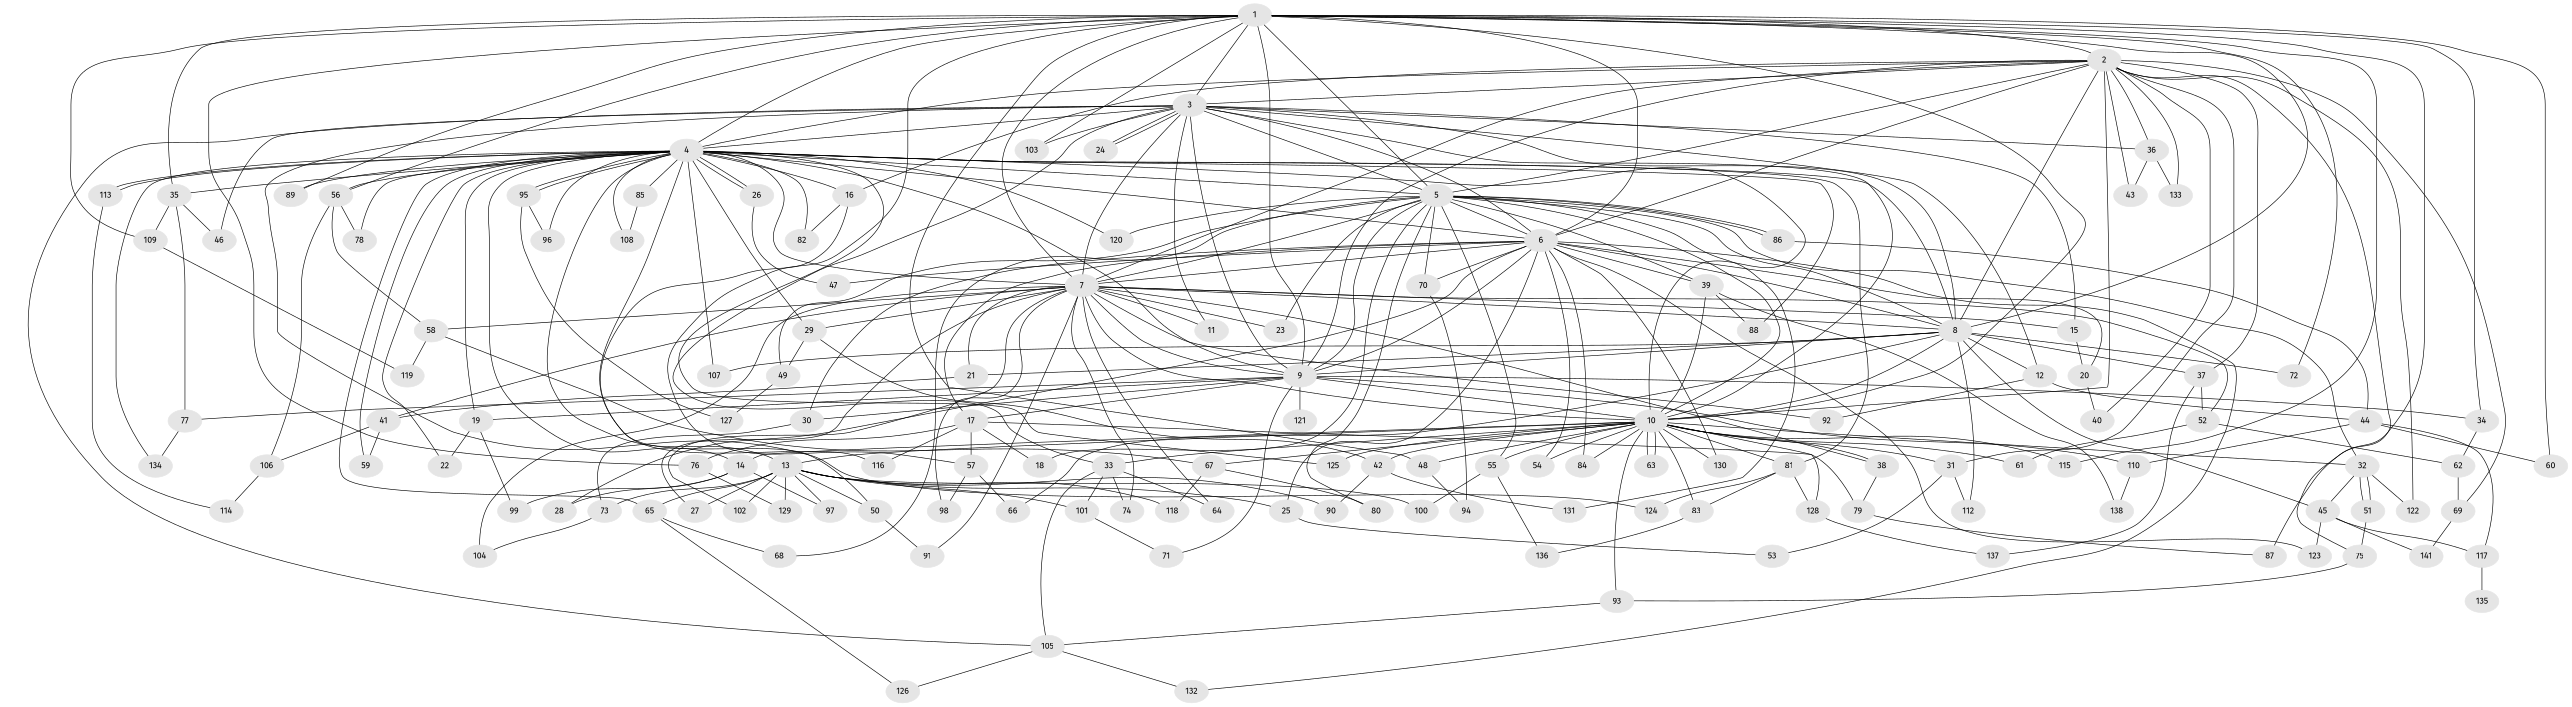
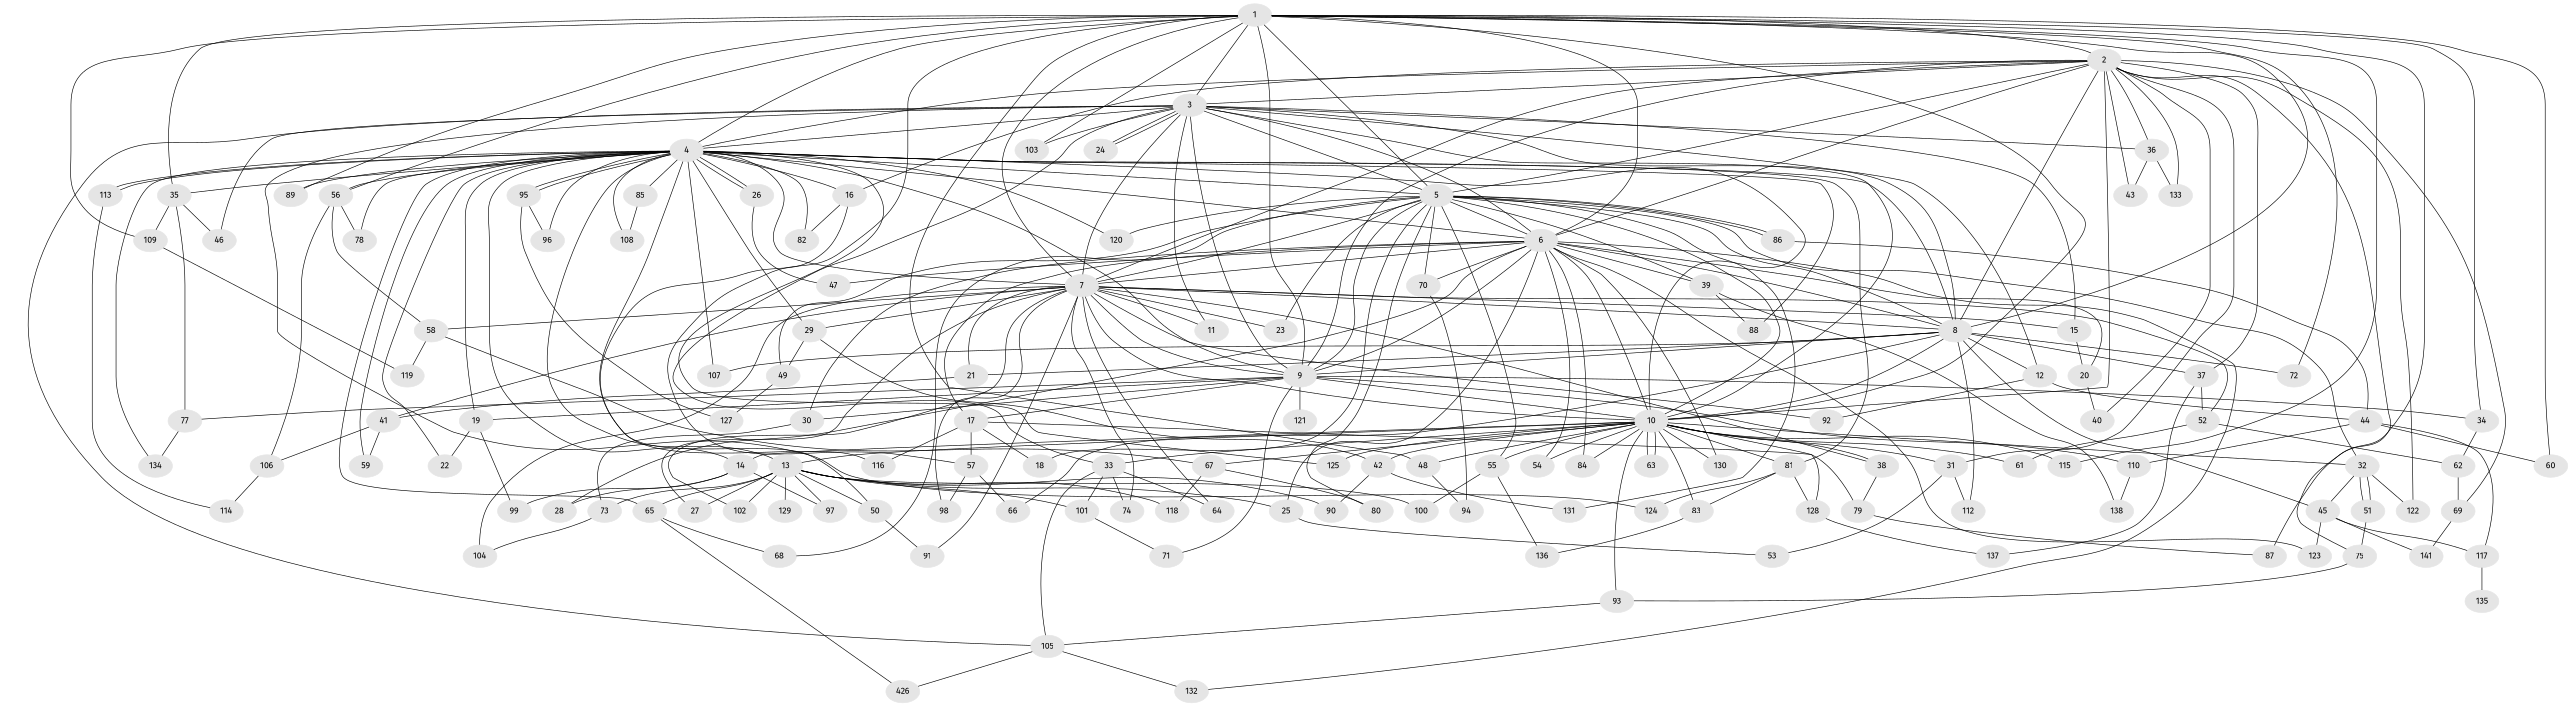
edge "39" -- "10": now "6" -- "10"
node "76": removed
node "126": label "126" -> "426"
